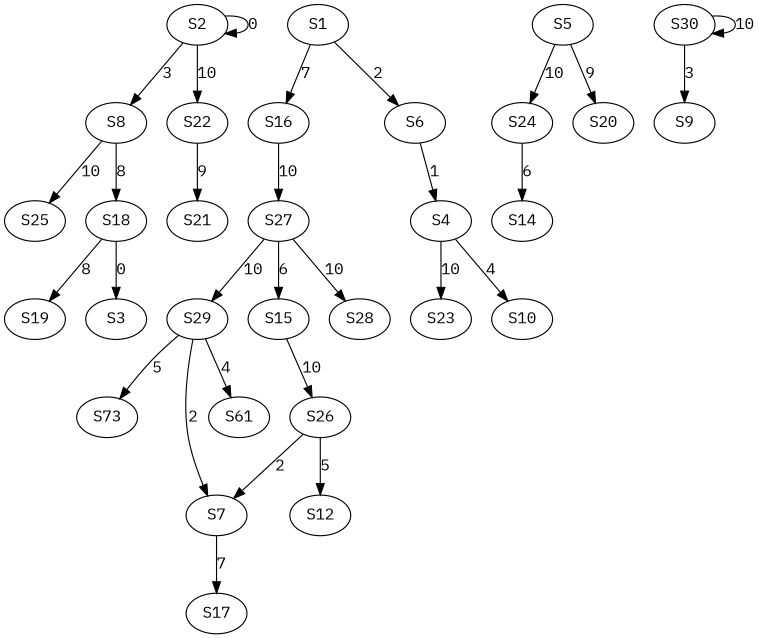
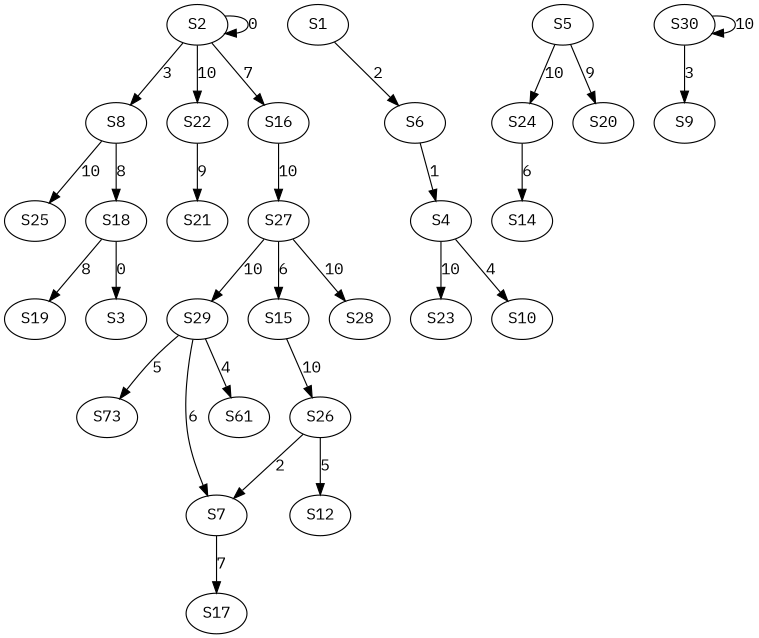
edge "S1" -> "S16": now "S2" -> "S16"
edge "S29" -> "S7": label "2" -> "6"
